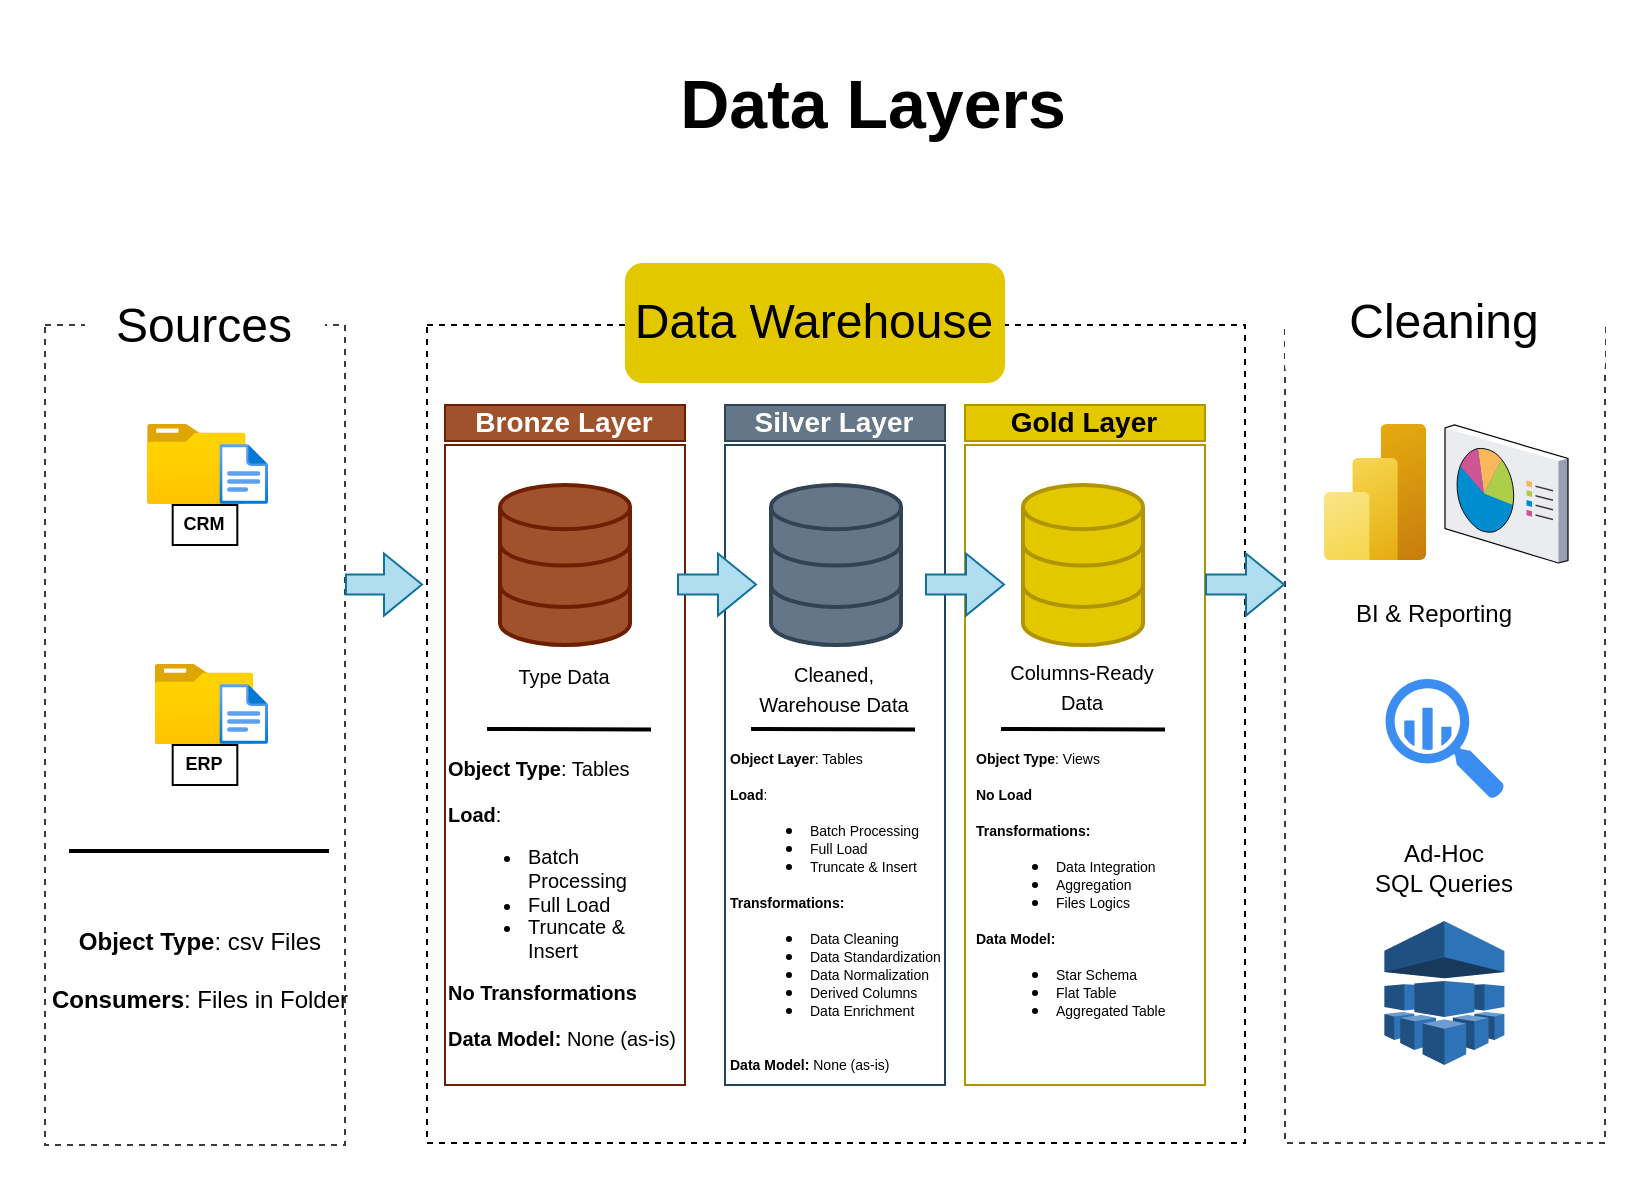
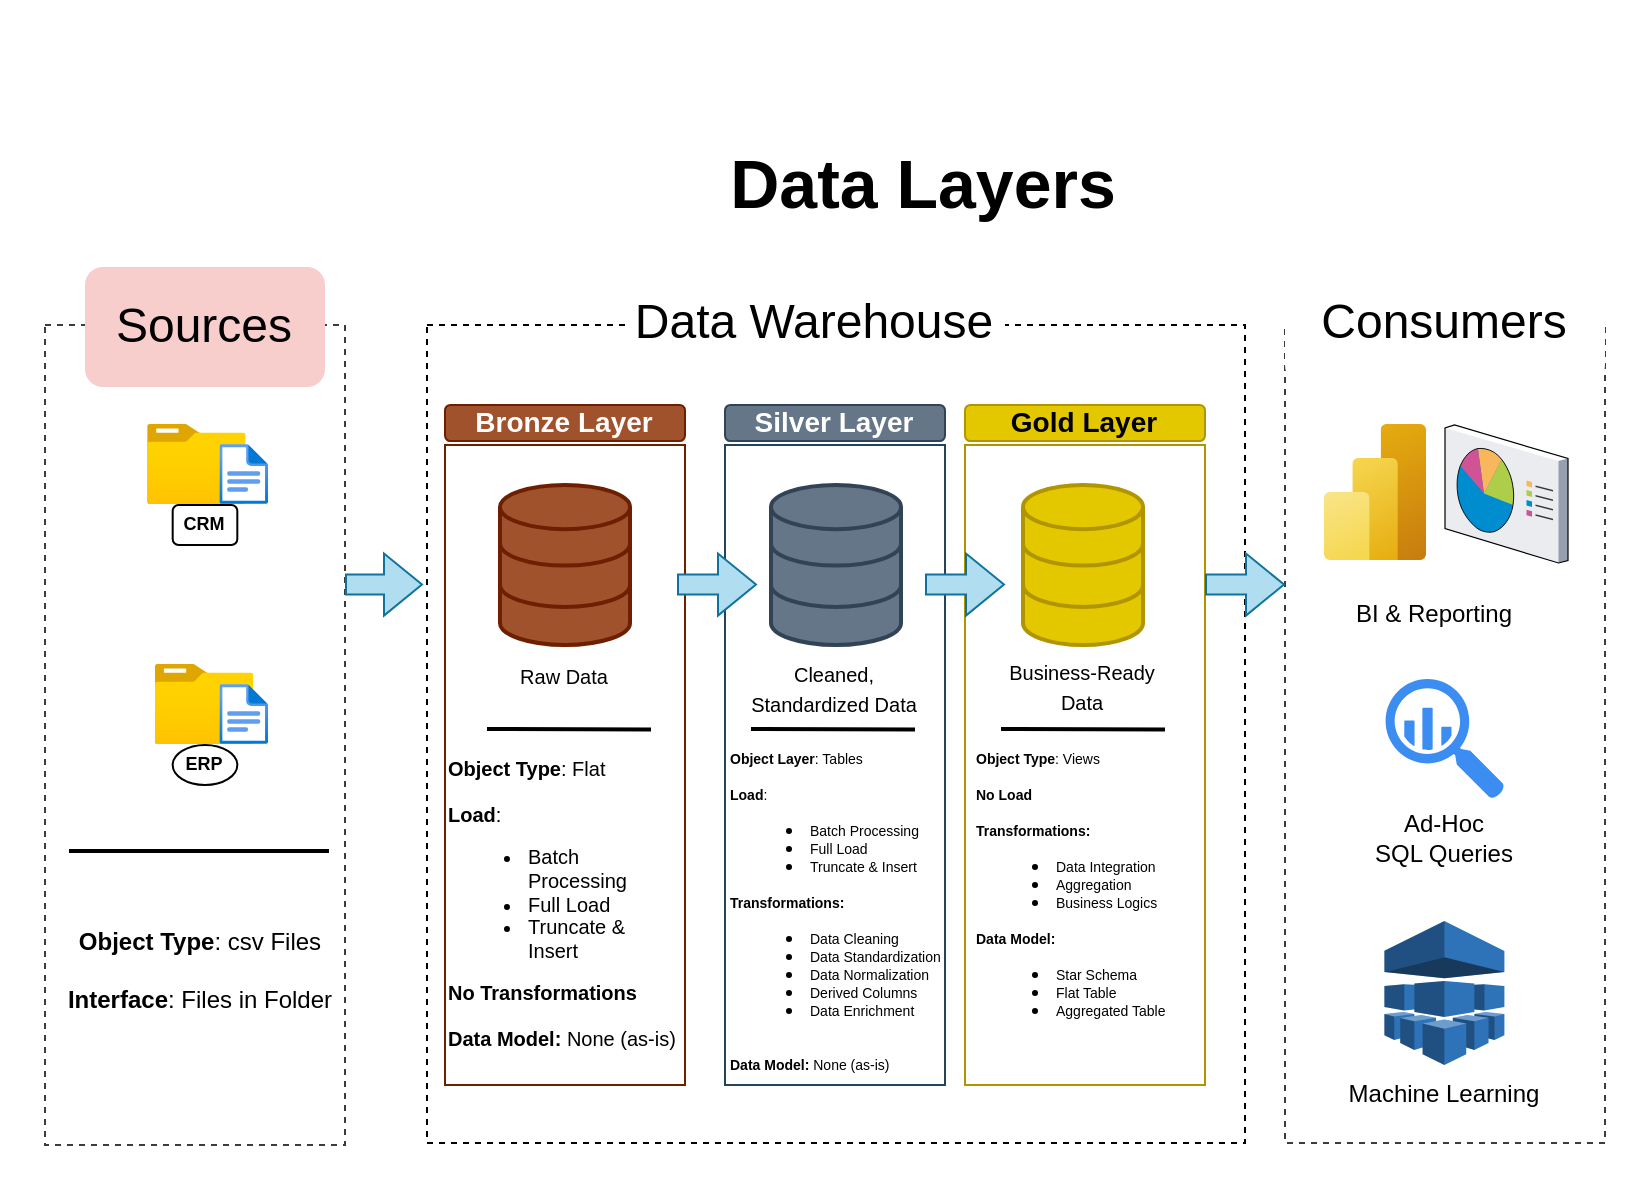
node "Data Layers": moved (874, 104) -> (924, 184)
node "Data Warehouse": fillcolor #e3c800 -> #ffffff
node "Cleaning": label "Cleaning" -> "Consumers"
node "Sources": fillcolor #ffffff -> #f8cecc
node "Bronze Layer": shape rectangle -> rounded rectangle
node "Silver Layer": shape rectangle -> rounded rectangle
node "Gold Layer": shape rectangle -> rounded rectangle
node "CRM": shape rectangle -> rounded rectangle
node "Type Data": label "Type Data" -> "Raw Data"
node "Columns-Ready Data": label "Columns-Ready Data" -> "Business-Ready Data"
node "Cleaned, Warehouse Data": label "Cleaned, Warehouse Data" -> "Cleaned, Standardized Data"
node "ERP": shape rectangle -> ellipse
node "Object Type: Tables Load: Batch Processing Full Load Truncate & Insert No Transformations Data Model: None (as-is)": label "Object Type: Tables Load: Batch Processing Full Load Truncate & Insert No Transformations Data Model: None (as-is)" -> "Object Type: Flat Load: Batch Processing Full Load Truncate & Insert No Transformations Data Model: None (as-is)"
node "Object Type: Views No Load Transformations: Data Integration Aggregation Files Logics Data Model: Star Schema Flat Table Aggregated Table": label "Object Type: Views No Load Transformations: Data Integration Aggregation Files Logics Data Model: Star Schema Flat Table Aggregated Table" -> "Object Type: Views No Load Transformations: Data Integration Aggregation Business Logics Data Model: Star Schema Flat Table Aggregated Table"
node "Ad-Hoc SQL Queries": moved (1445, 869) -> (1445, 839)
node "Object Type: csv Files Consumers: Files in Folder": label "Object Type: csv Files Consumers: Files in Folder" -> "Object Type: csv Files Interface: Files in Folder"
node "Machine Learning": added
